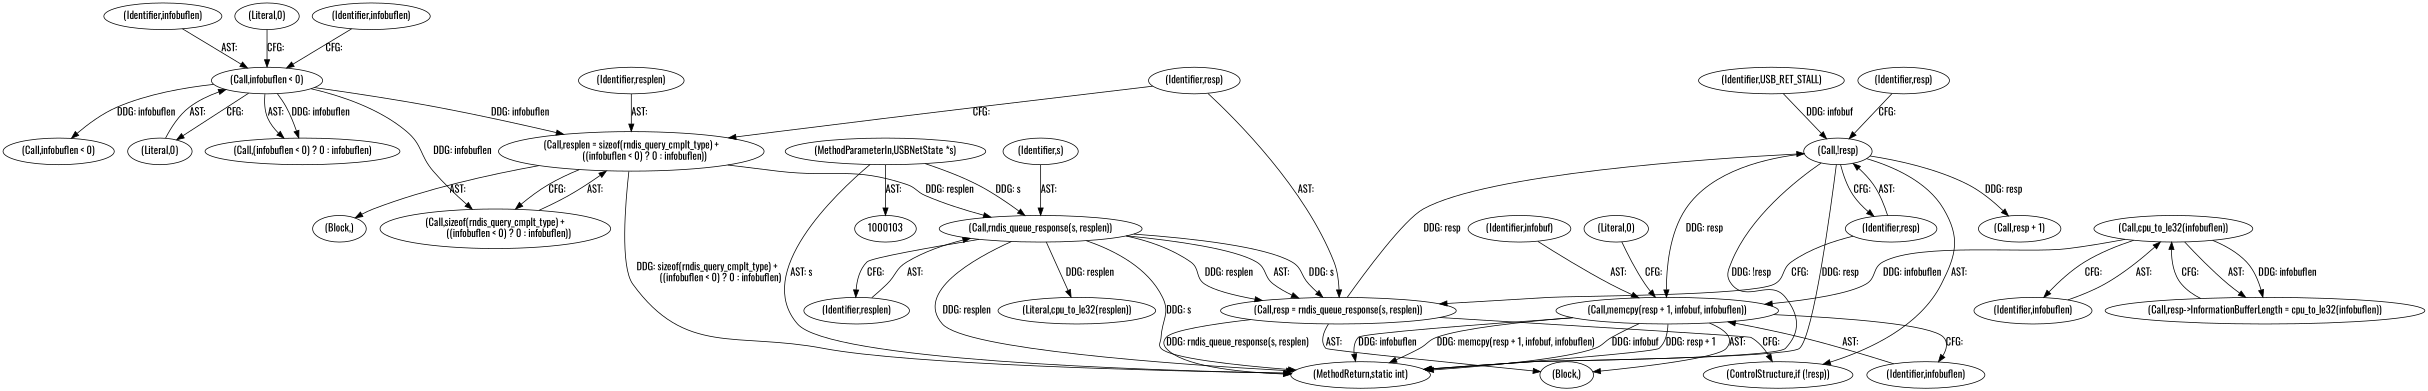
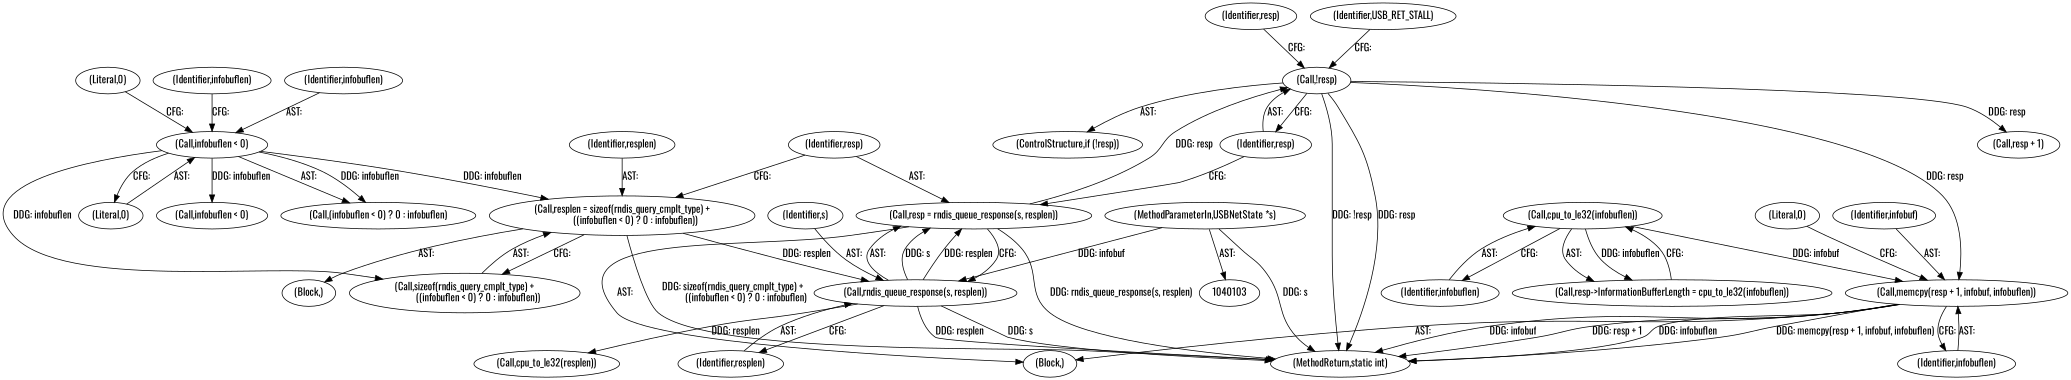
edge "(Identifier,USB_RET_STALL)" -> "(Call,!resp)": label "DDG: infobuf" -> "CFG: "
edge "(MethodParameterIn,USBNetState *s)" -> "(Call,rndis_queue_response(s, resplen))": label "DDG: s" -> "DDG: infobuf"
node "1000103": label "1000103" -> "1040103"
edge "(MethodParameterIn,USBNetState *s)" -> "(MethodReturn,static int)": label "AST: s" -> "DDG: s"
edge "(Call,cpu_to_le32(infobuflen))" -> "(Call,memcpy(resp + 1, infobuf, infobuflen))": label "DDG: infobuflen" -> "DDG: infobuf"
node "(Literal,cpu_to_le32(resplen))": label "(Literal,cpu_to_le32(resplen))" -> "(Call,cpu_to_le32(resplen))"
edge "(Call,resp = rndis_queue_response(s, resplen))" -> "(ControlStructure,if (!resp))": now "(Call,resp = rndis_queue_response(s, resplen))" -> "(Call,rndis_queue_response(s, resplen))"
